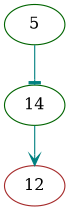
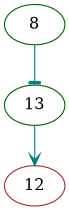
node "5": label "5" -> "8"
node "14": label "14" -> "13"
